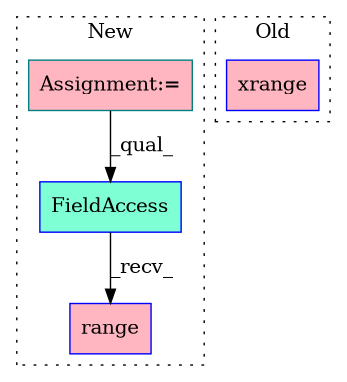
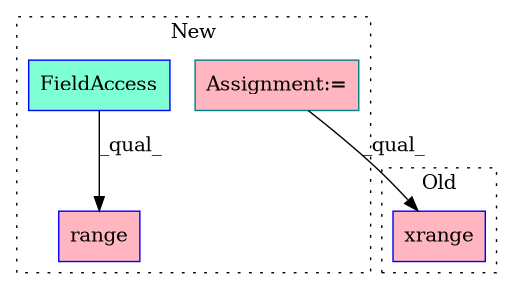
edge "Assignment:=" -> "FieldAccess": now "Assignment:=" -> "xrange"
edge "FieldAccess" -> "range": label "_recv_" -> "_qual_"
